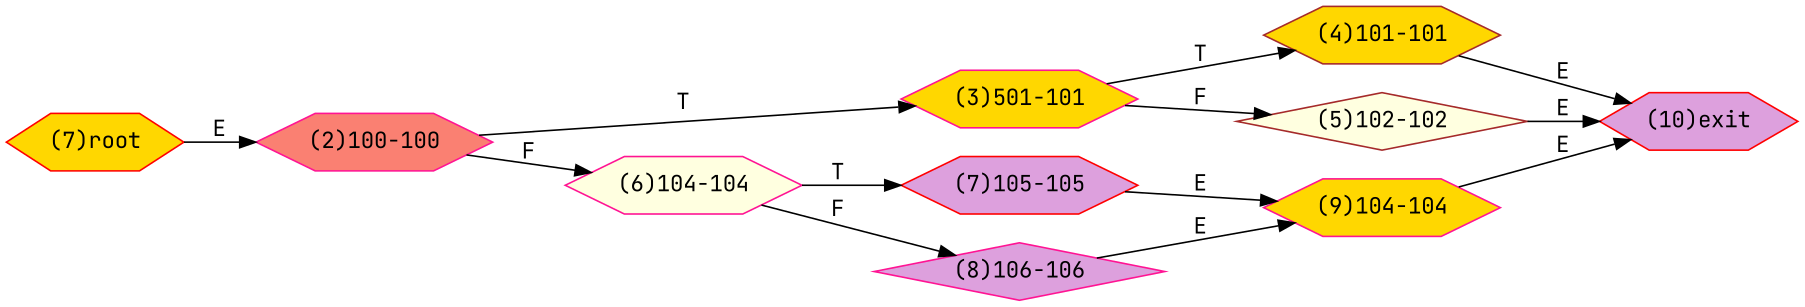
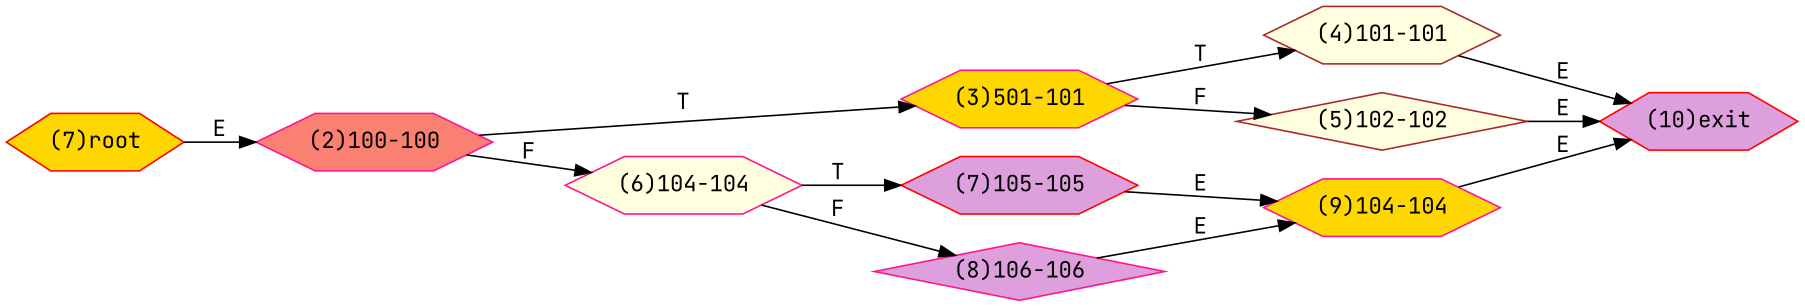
node "(4)101-101": fillcolor gold -> lightyellow
